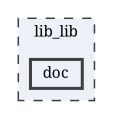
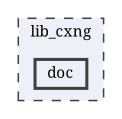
cluster "lib_lib": label "lib_lib" -> "lib_cxng"
